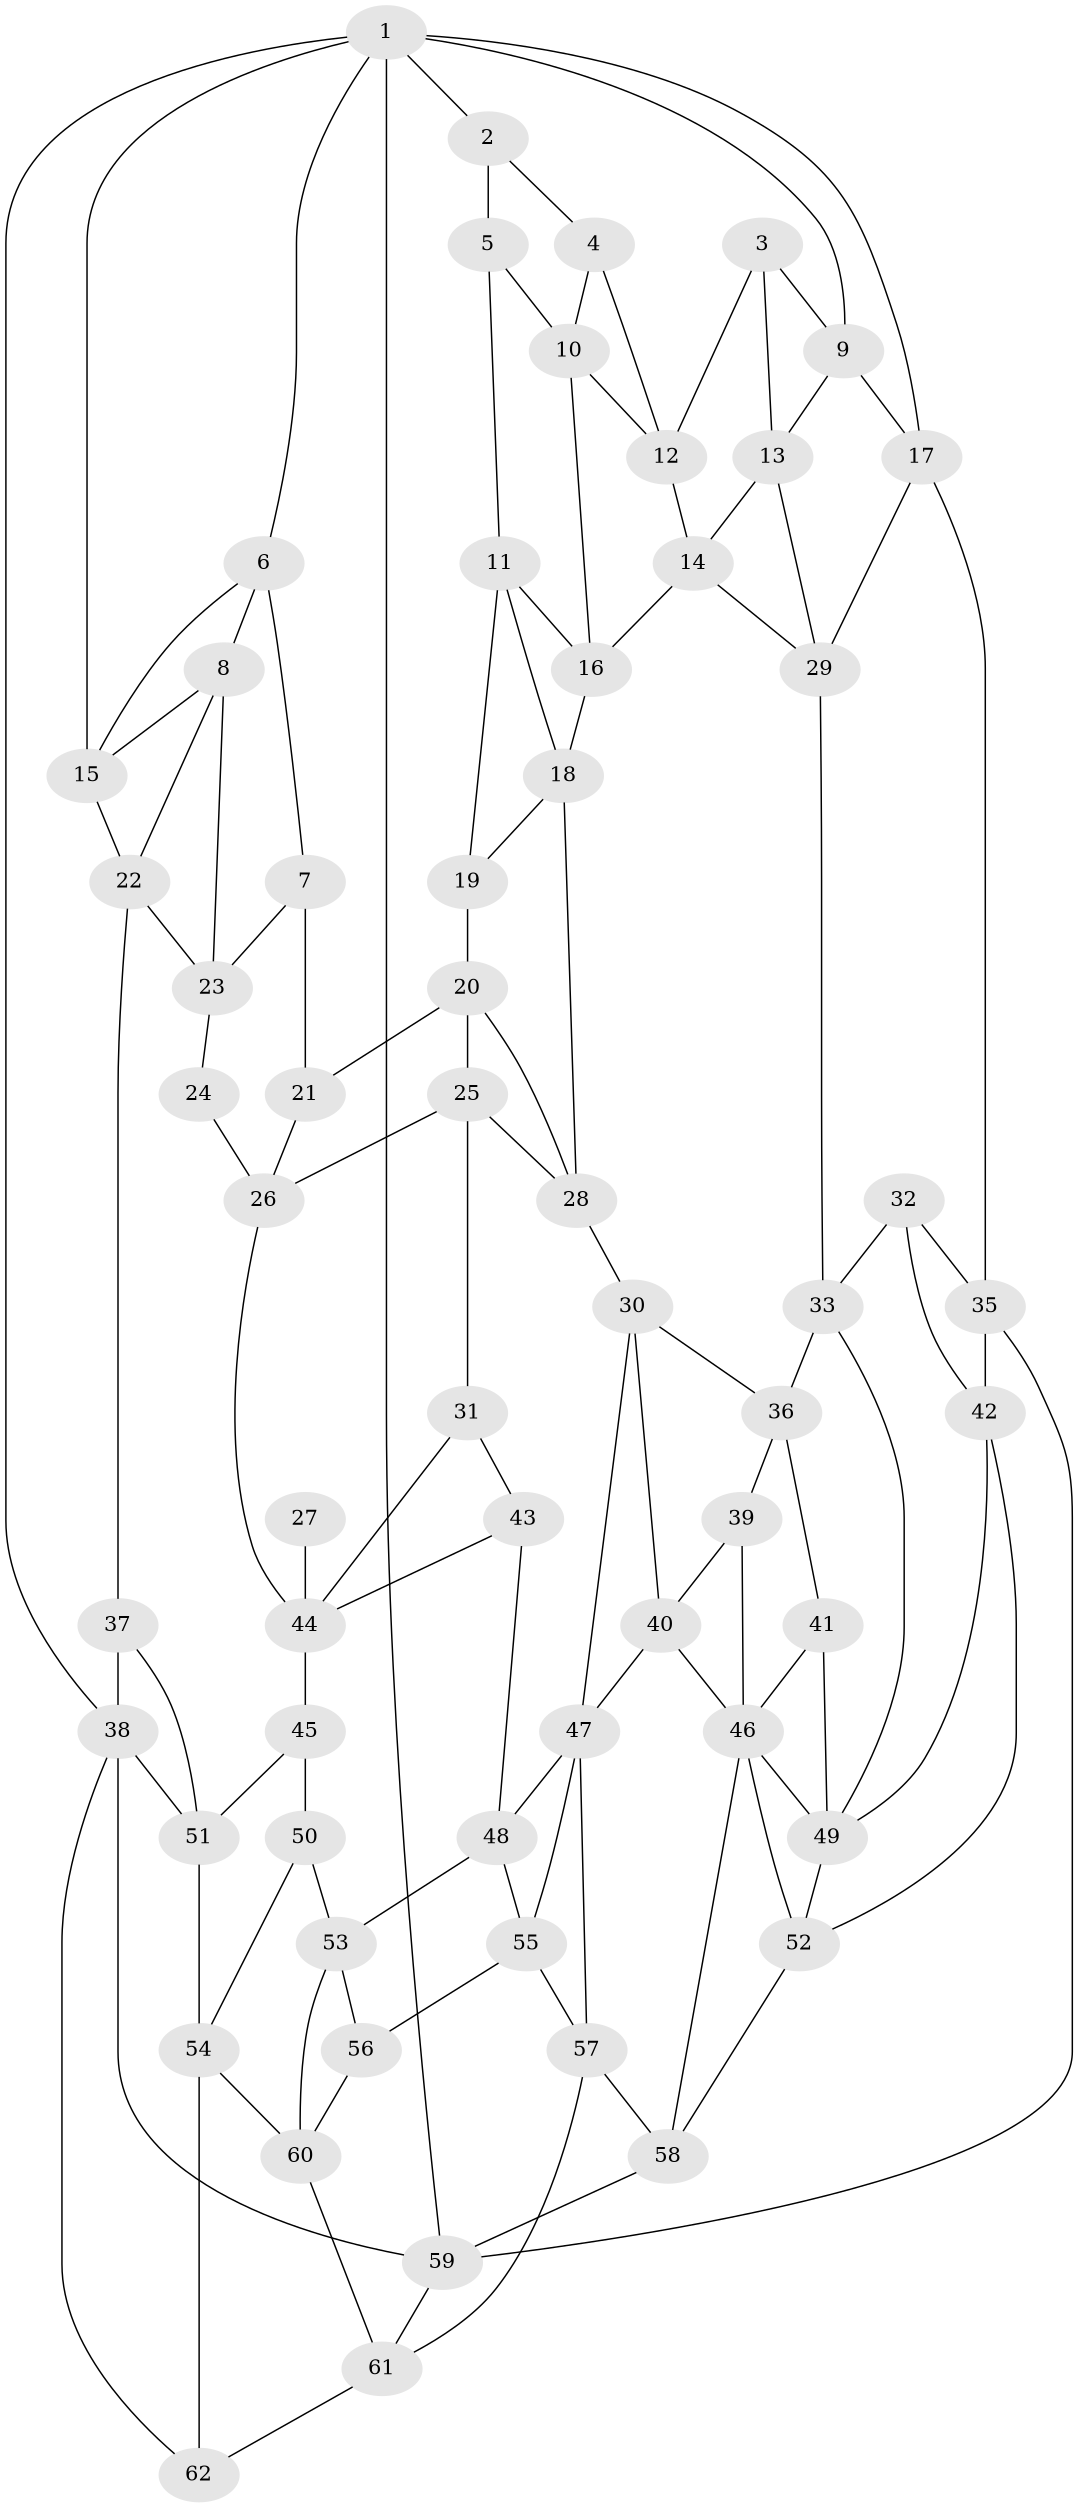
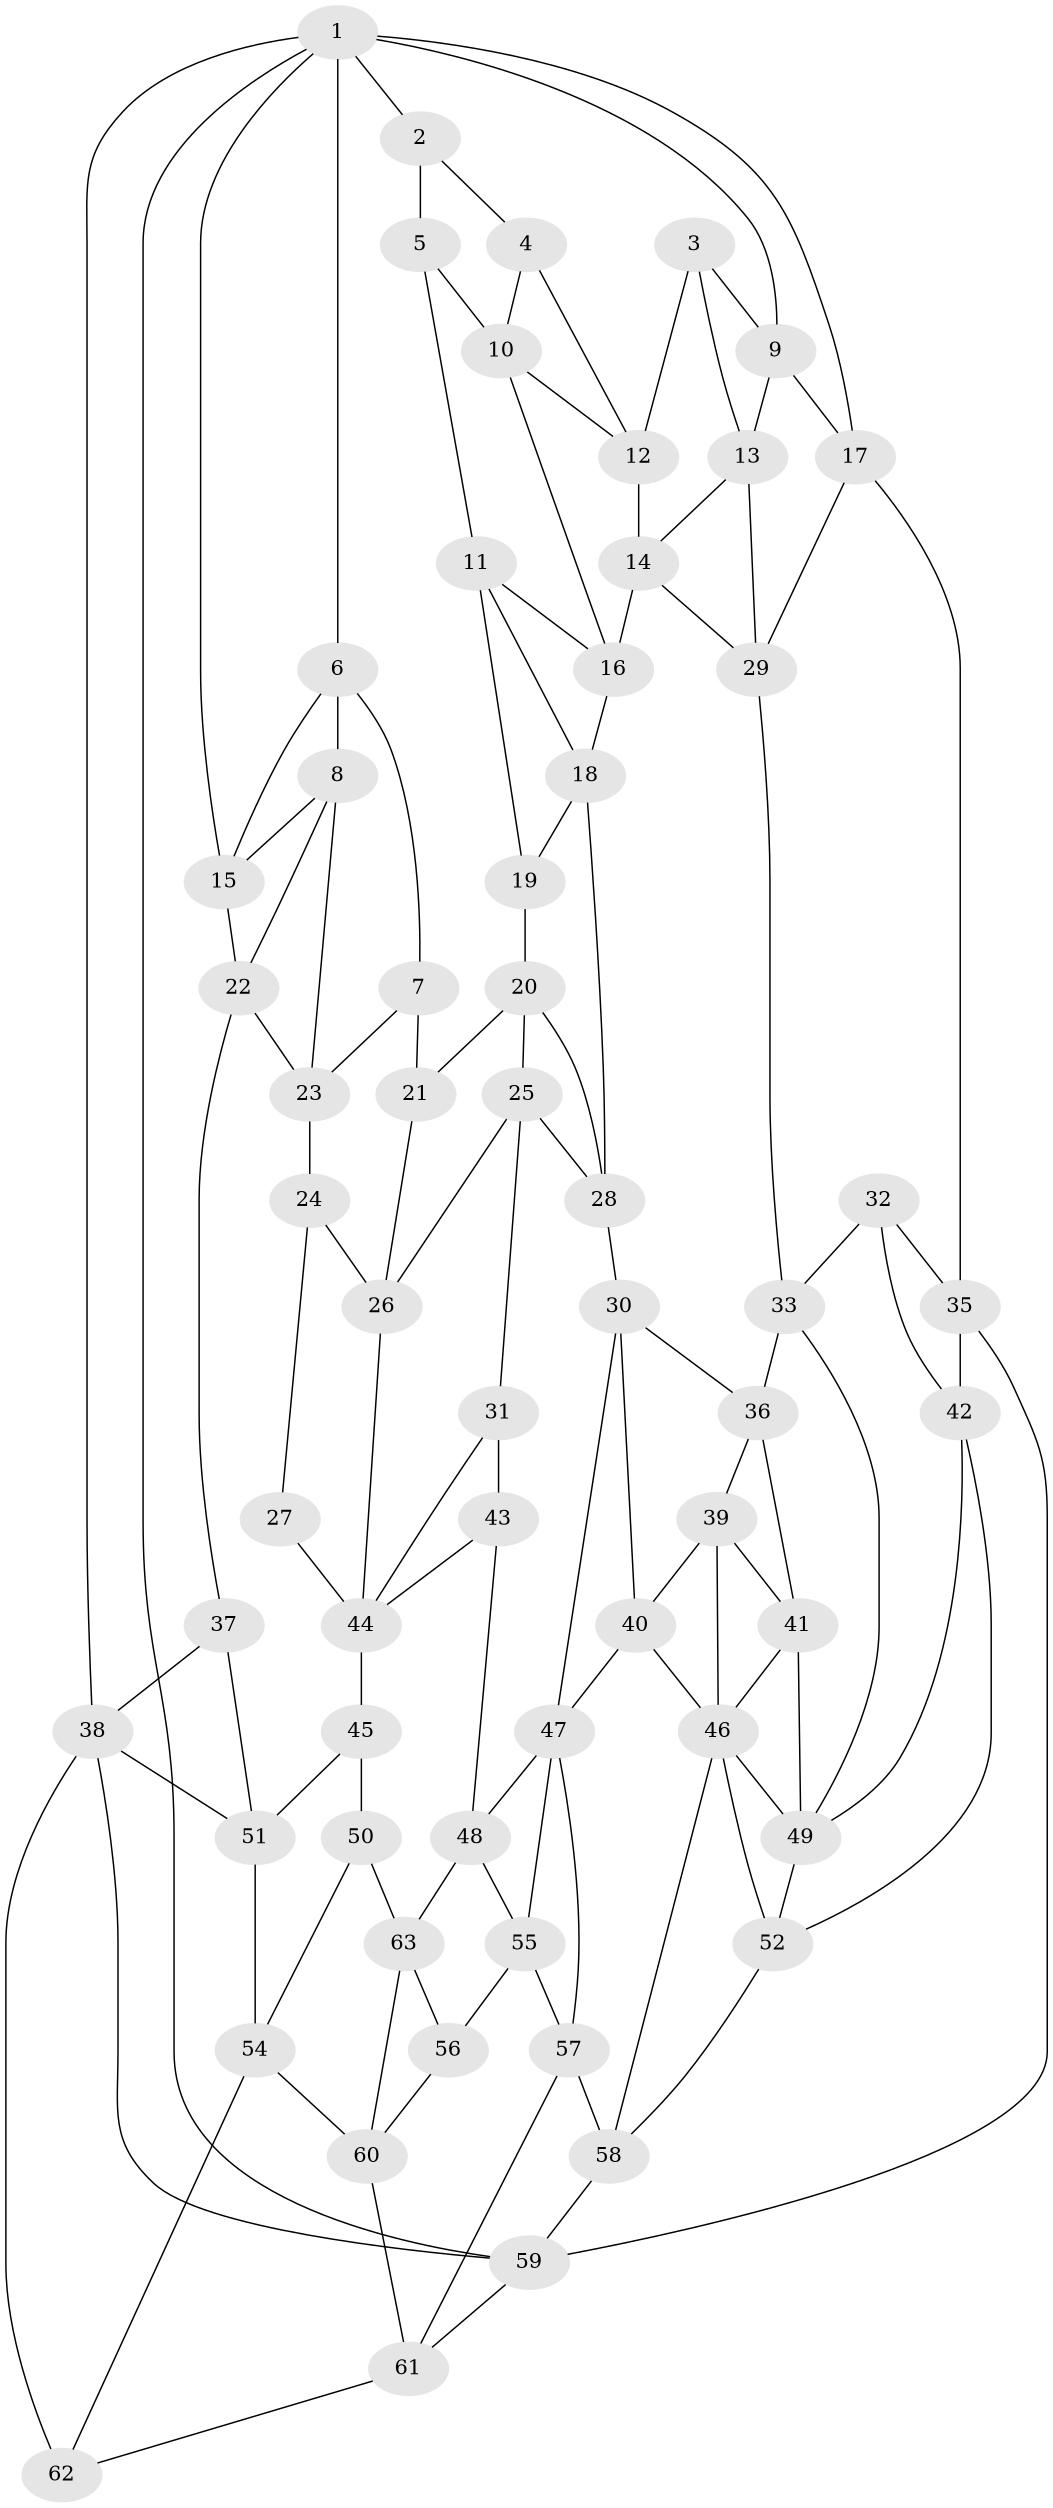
edge "24" -- "27": added
edge "39" -- "41": added
node "53": label "53" -> "63"
